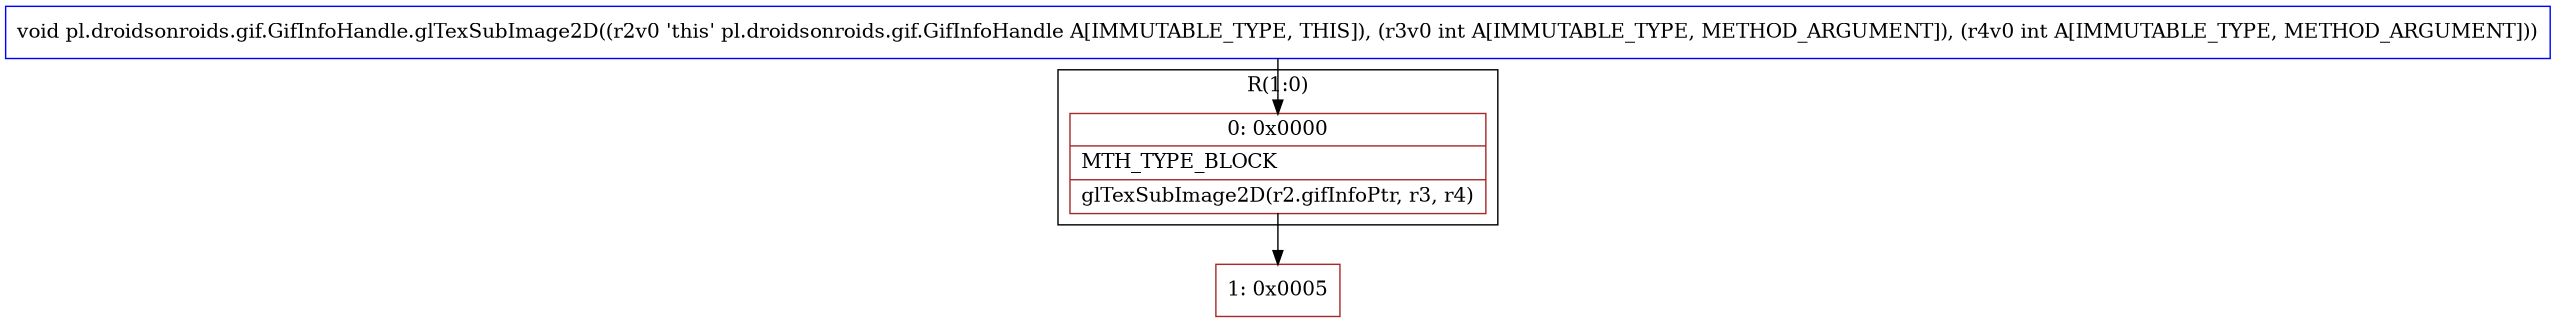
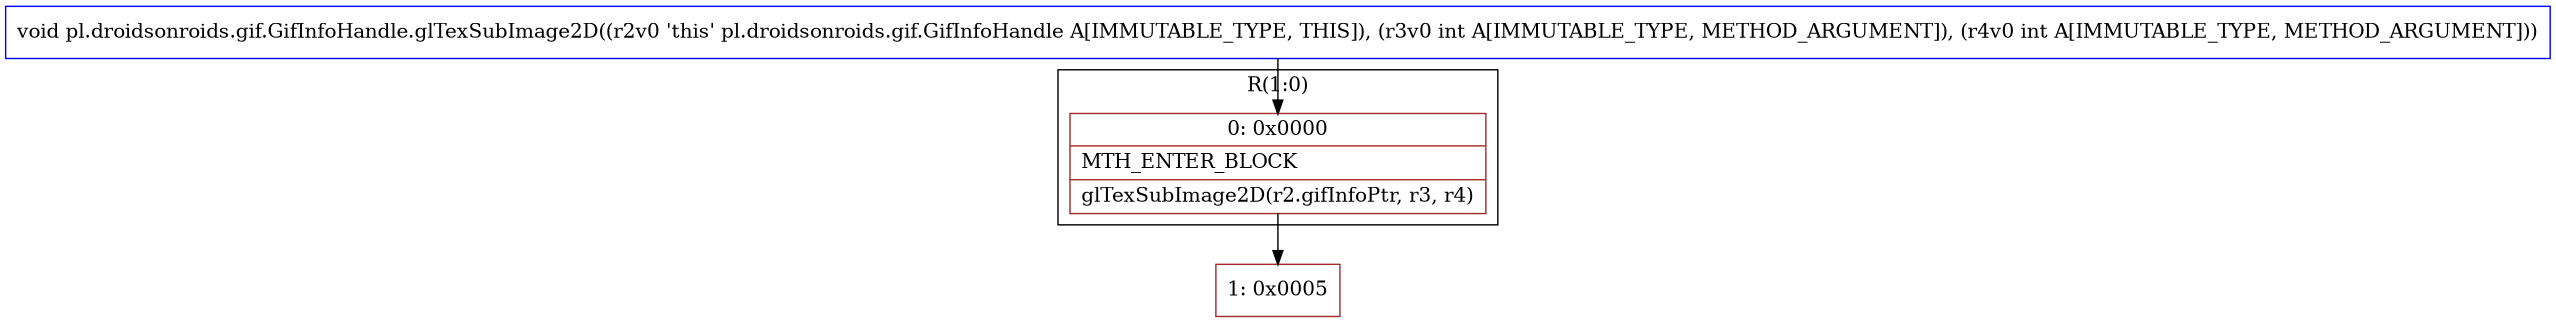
node "0: 0x0000": text "MTH_TYPE_BLOCK" -> "MTH_ENTER_BLOCK"
